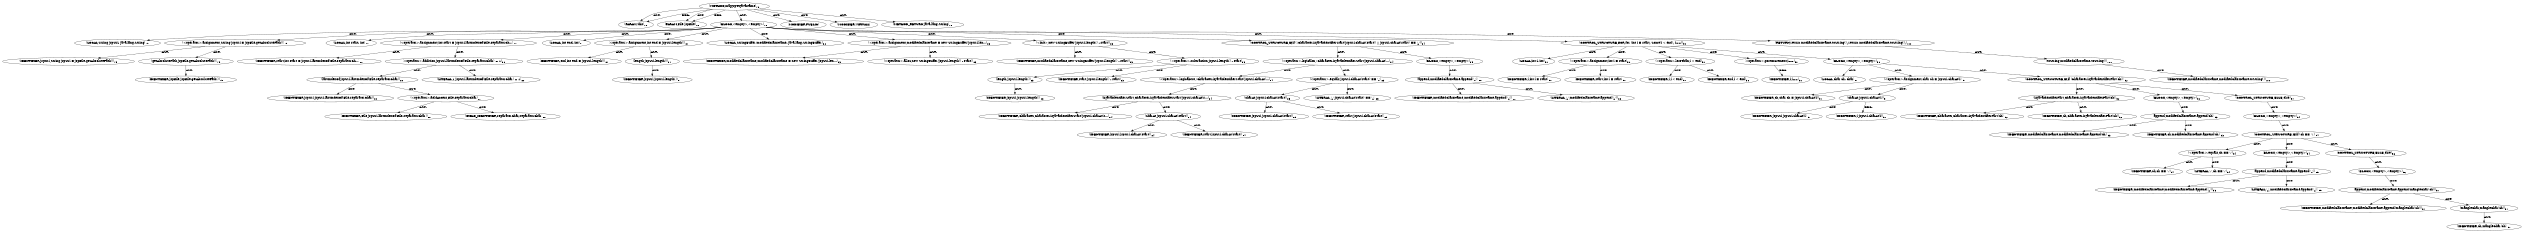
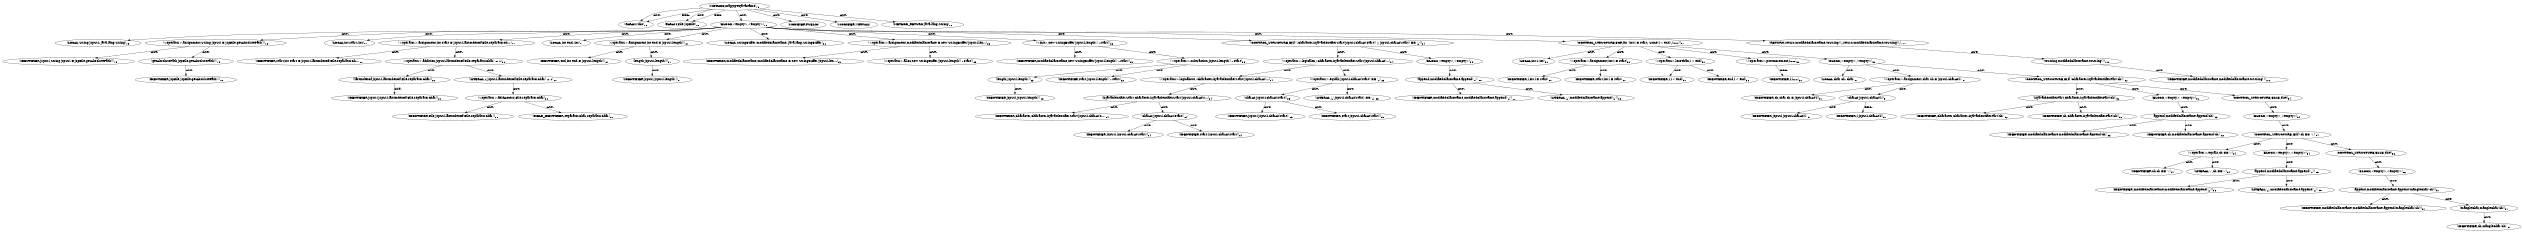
edge "(lastIndexOf,jspUri.lastIndexOf(File.separatorChar))" -> "(<operator>.fieldAccess,File.separatorChar)": now "(LITERAL,1,jspUri.lastIndexOf(File.separatorChar) + 1)" -> "(<operator>.fieldAccess,File.separatorChar)"
